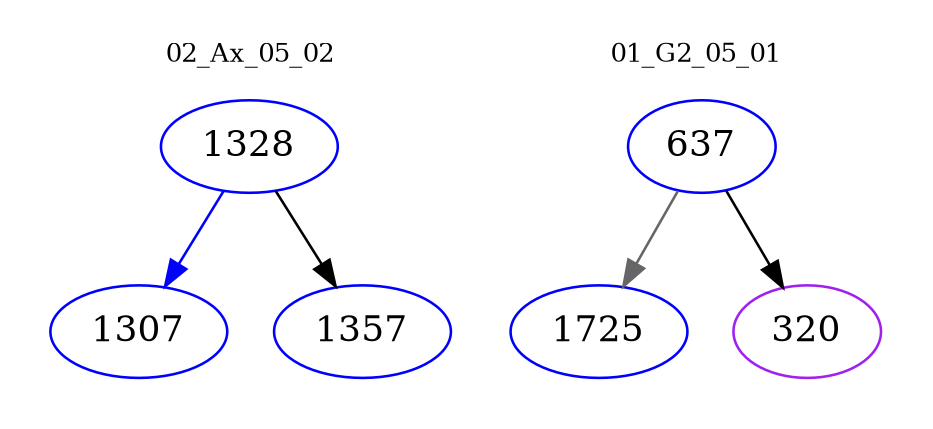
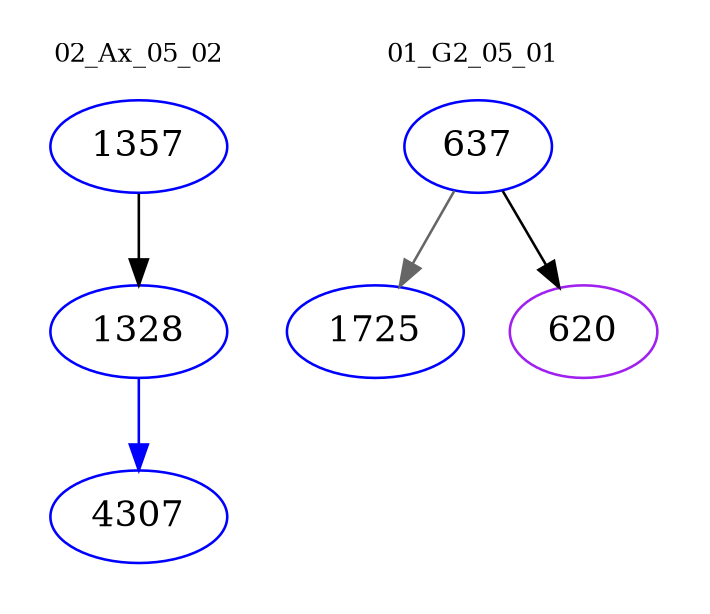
edge "1328" -> "1357": reversed
node "1307": label "1307" -> "4307"
node "320": label "320" -> "620"
